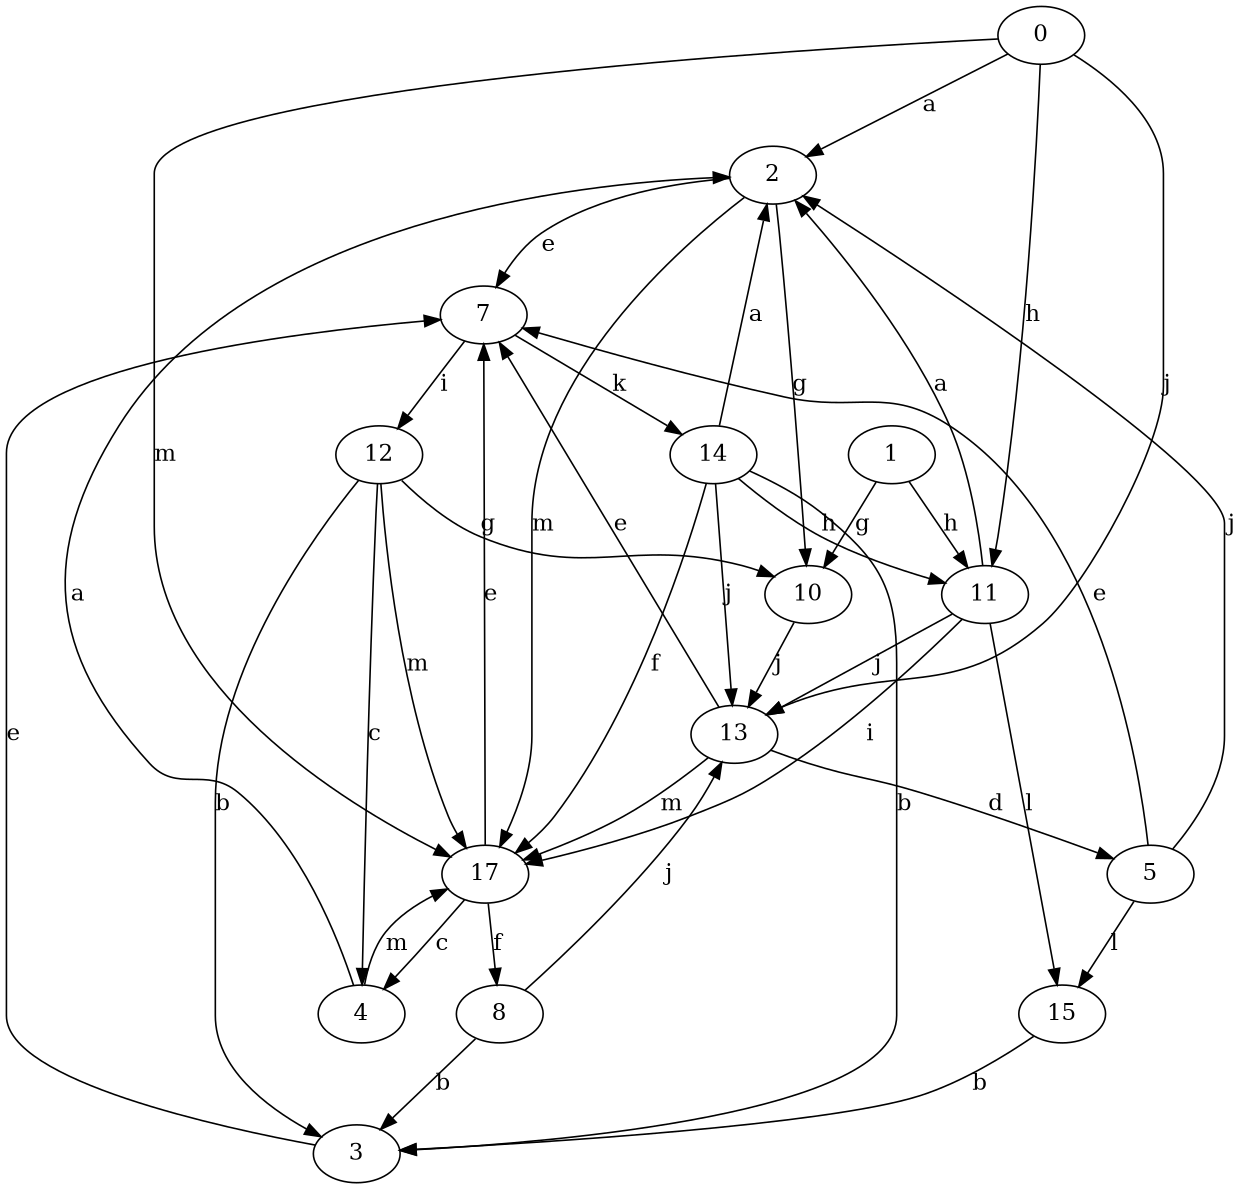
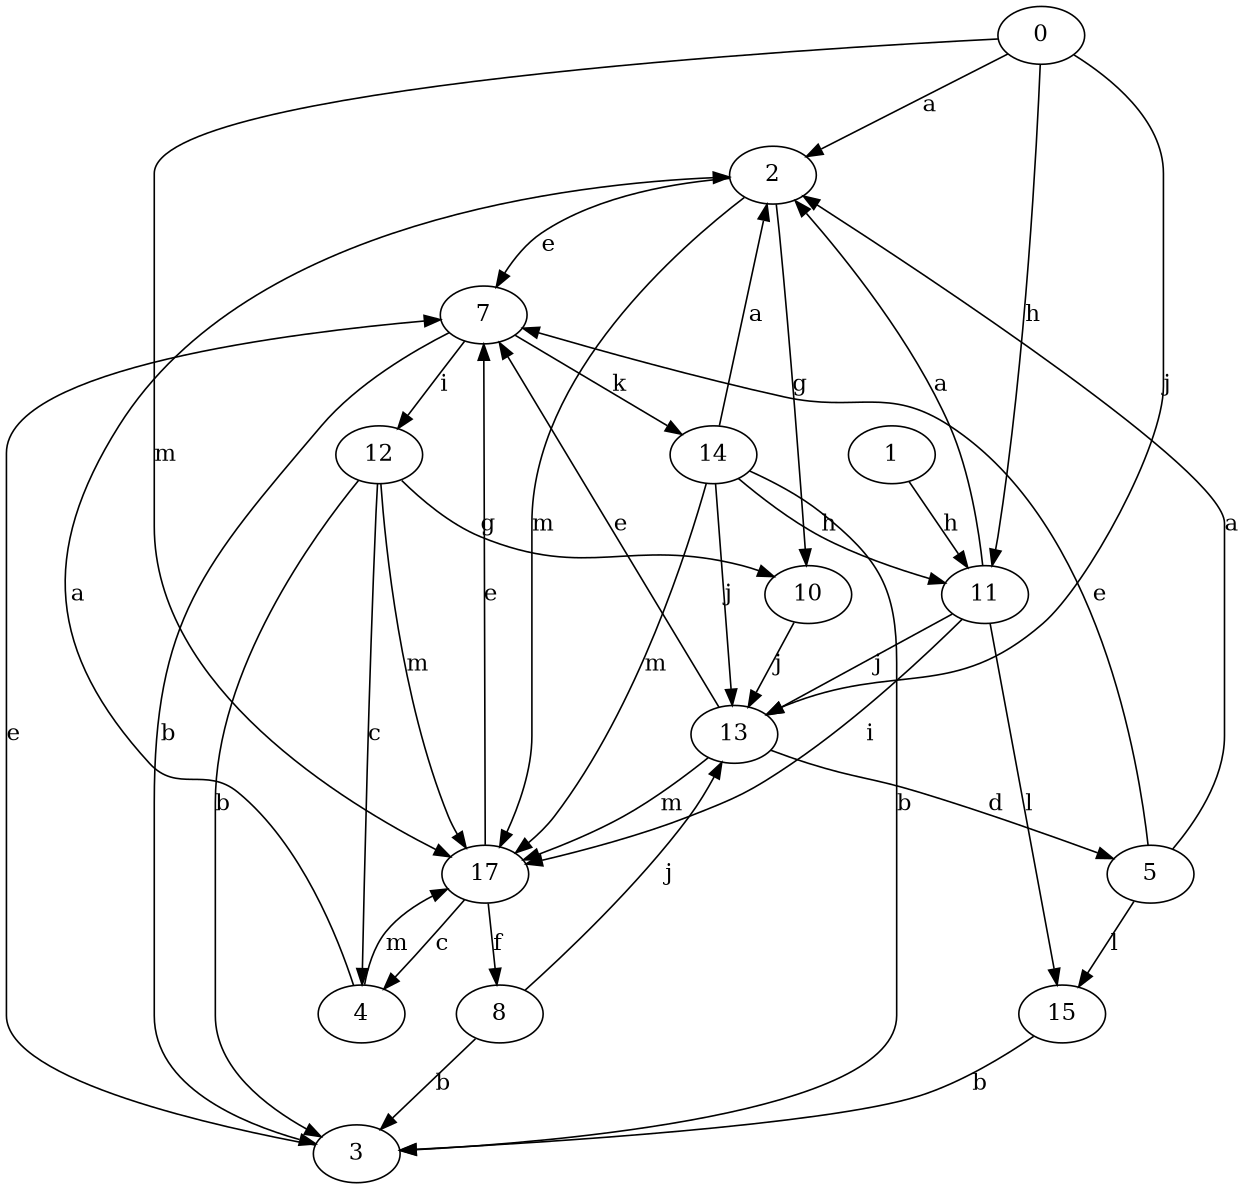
edge "1" -> "10": removed, label "g"
edge "5" -> "2": label "j" -> "a"
edge "14" -> "17": label "f" -> "m"
edge "7" -> "3": added, label "b"
